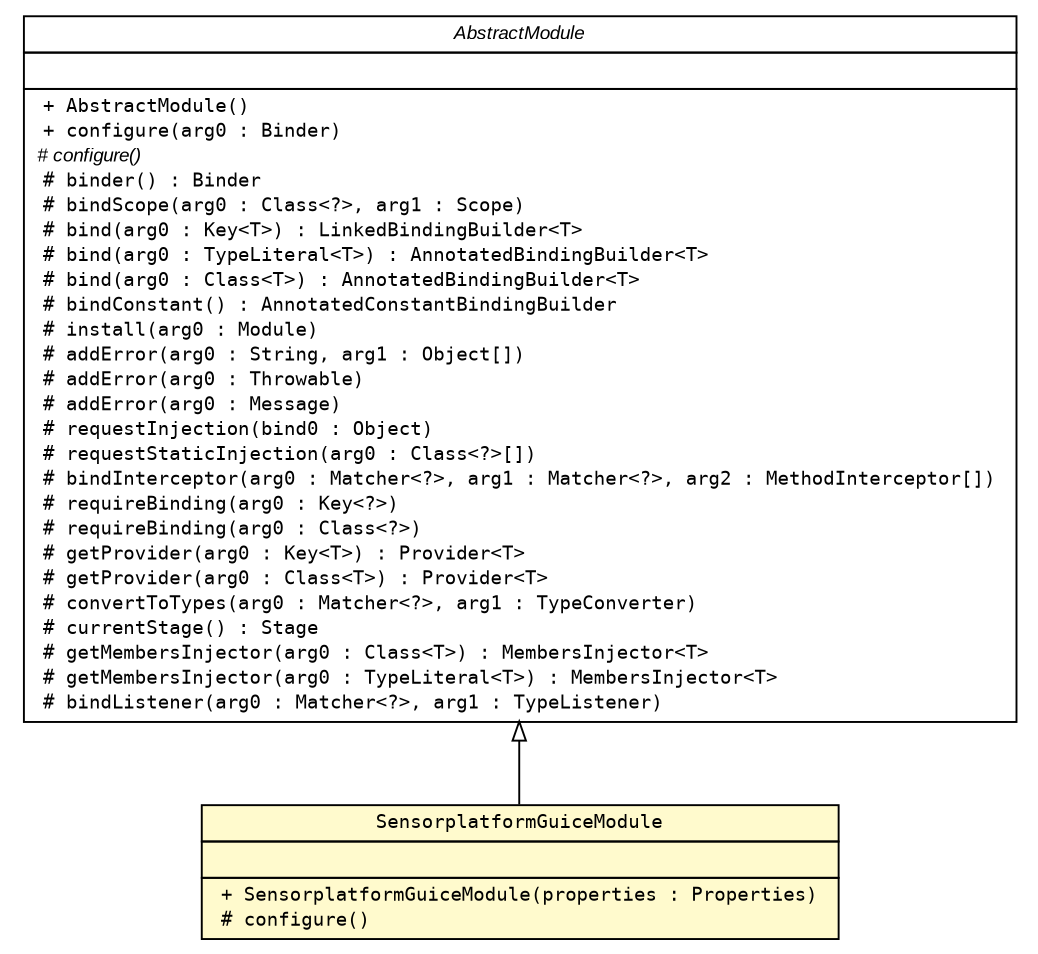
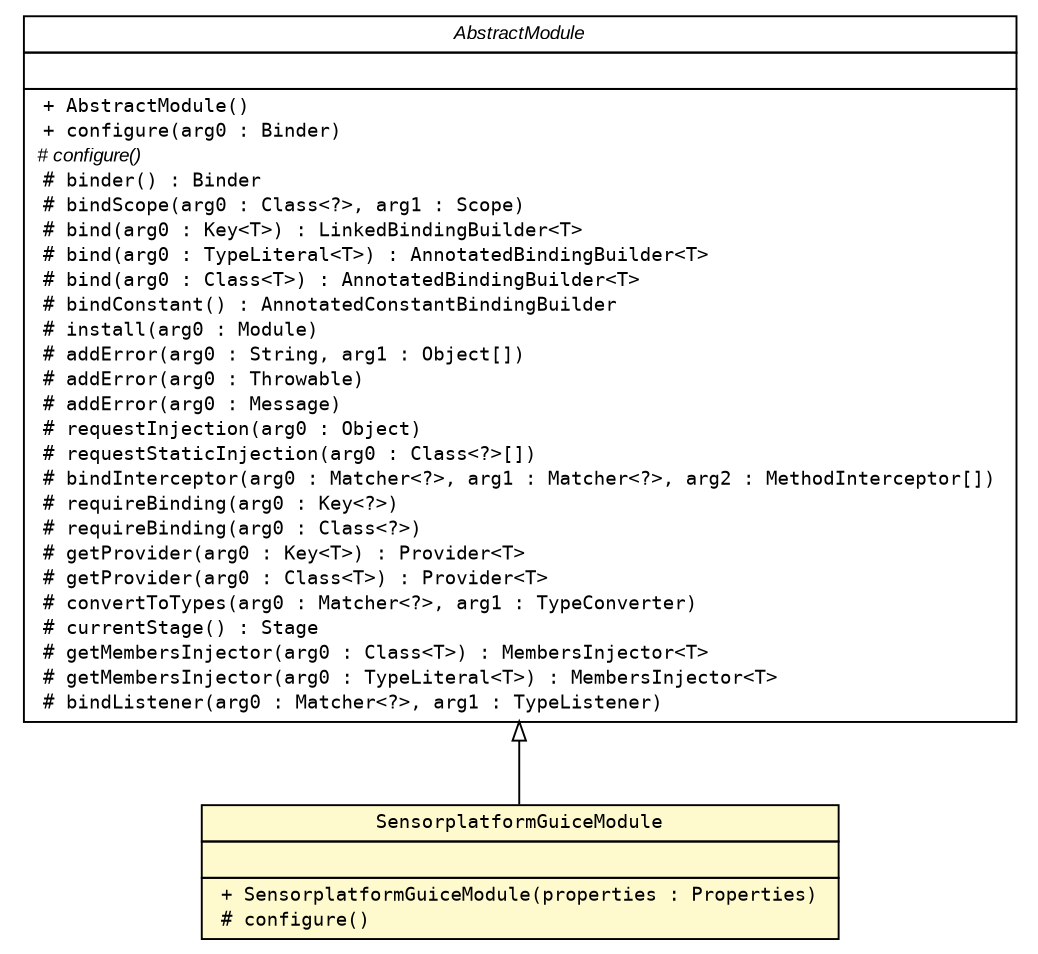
node "AbstractModule": text "# requestInjection(bind0 : Object)" -> "# requestInjection(arg0 : Object)"
